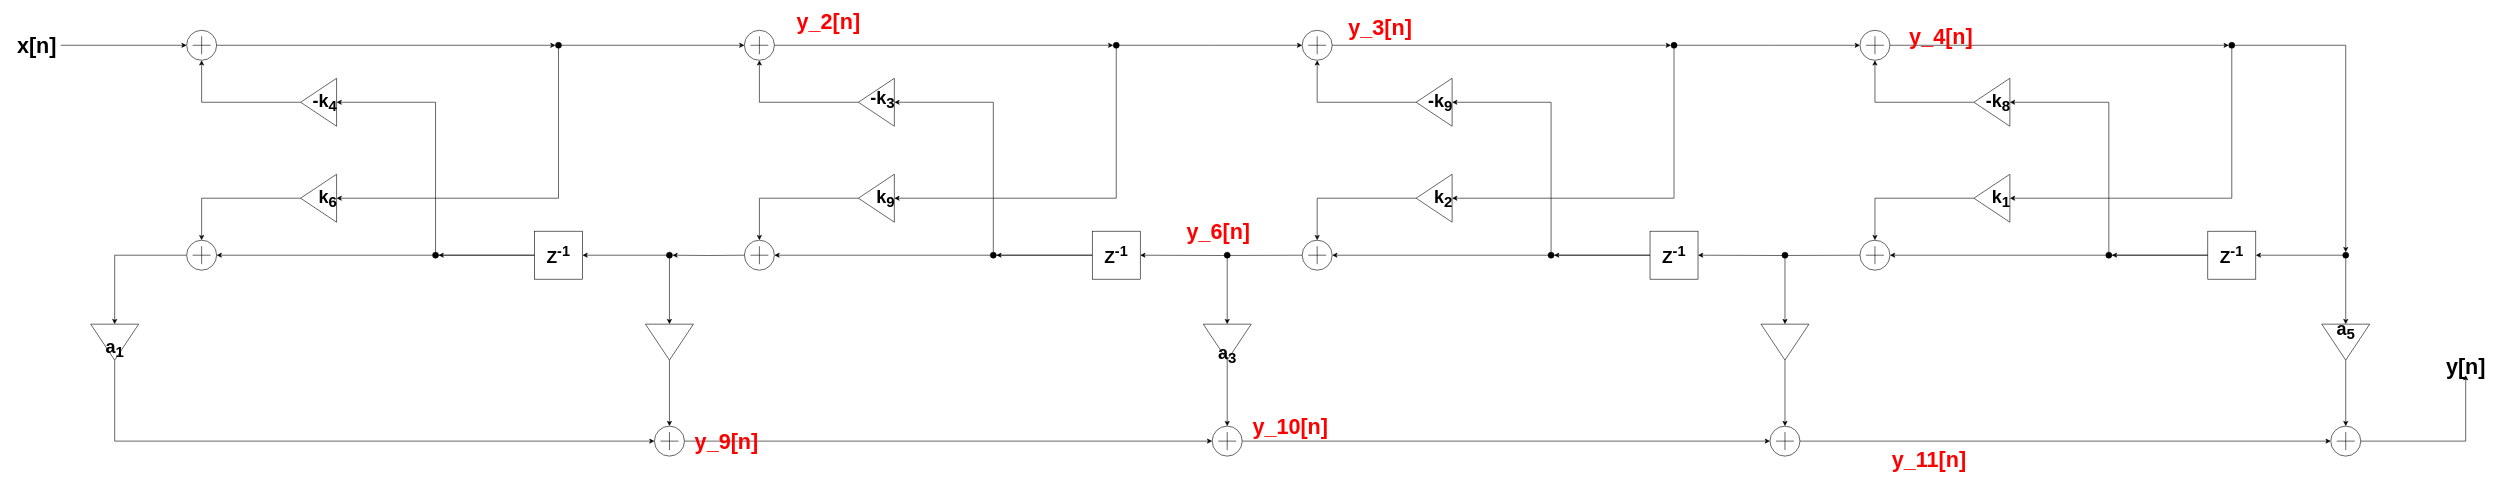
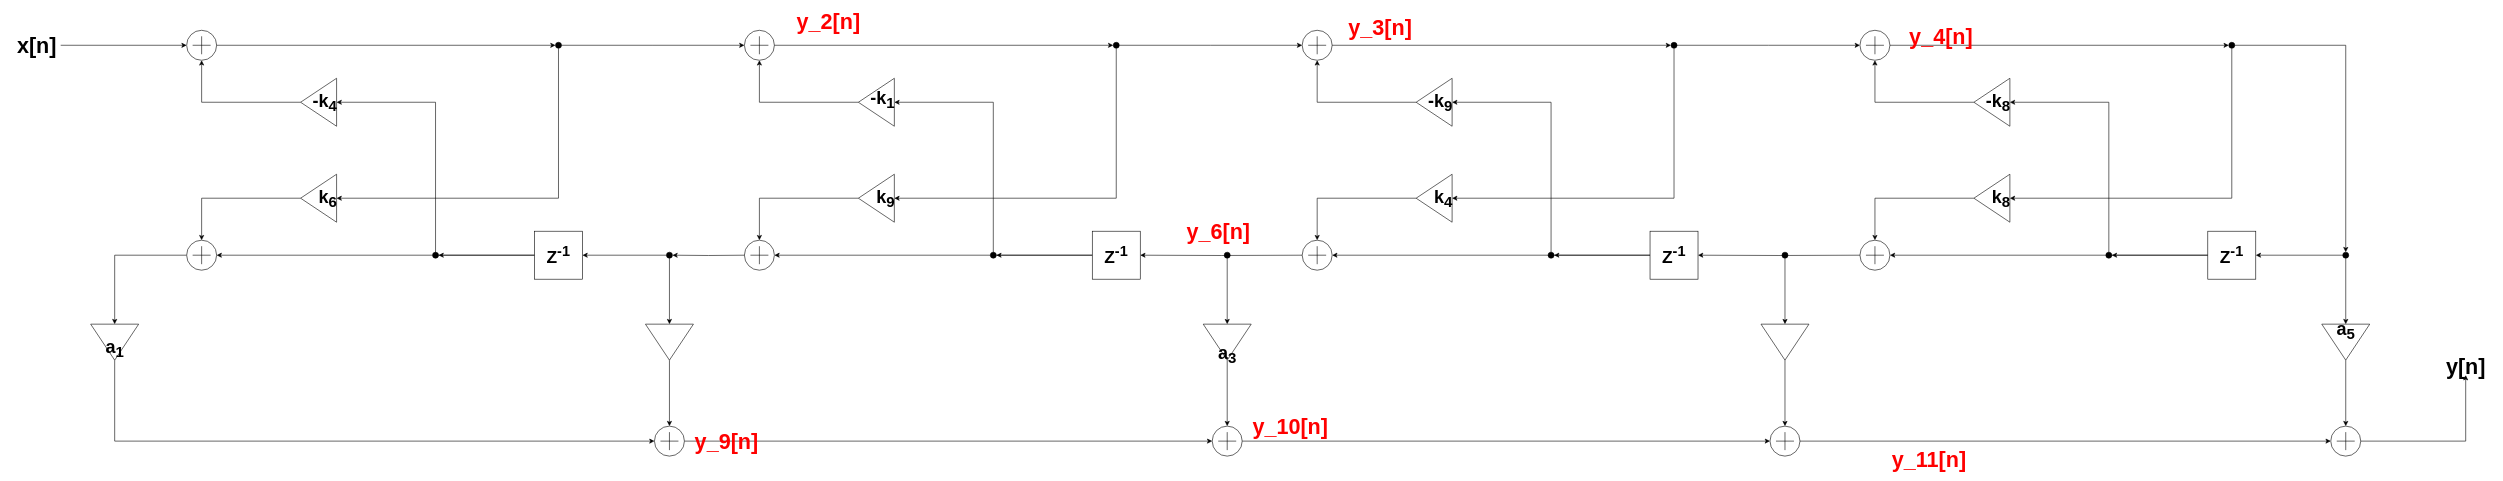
node "-k3": label "-k3" -> "-k1"
node "k2": label "k2" -> "k4"
node "k1": label "k1" -> "k8"
